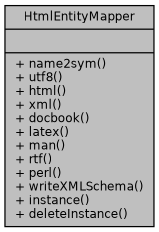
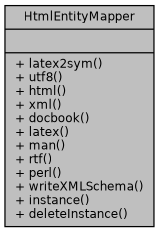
node "HtmlEntityMapper": text "+ name2sym()" -> "+ latex2sym()"
